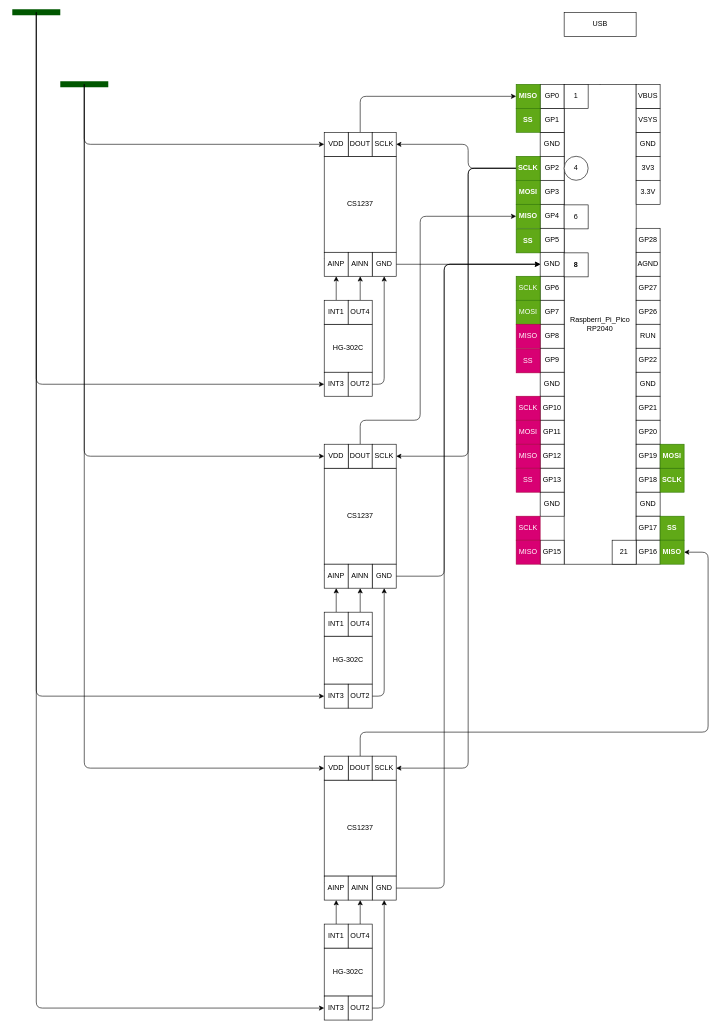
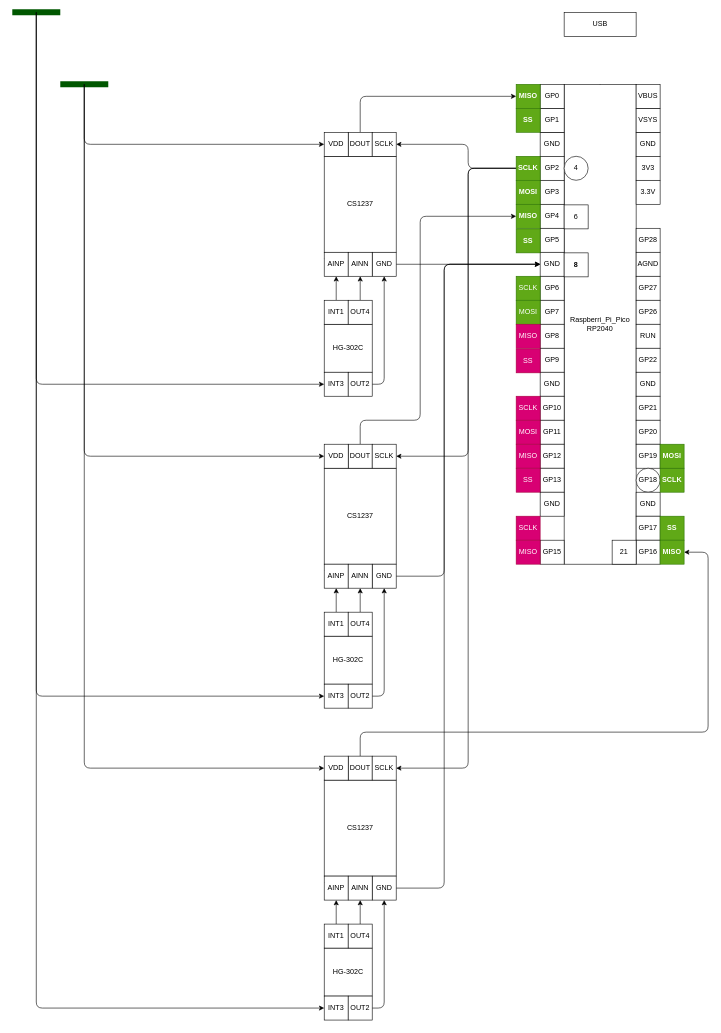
node "1": removed
node "GP18": shape rectangle -> ellipse
